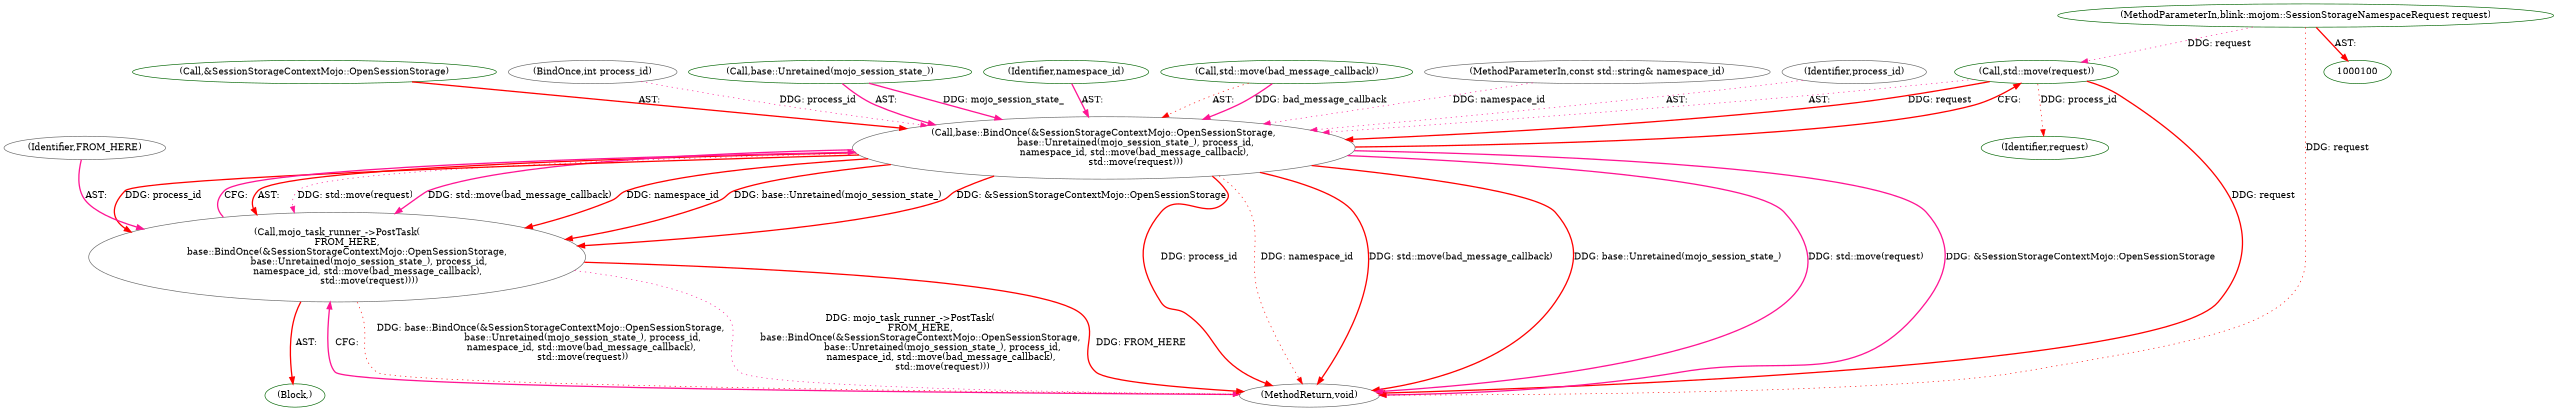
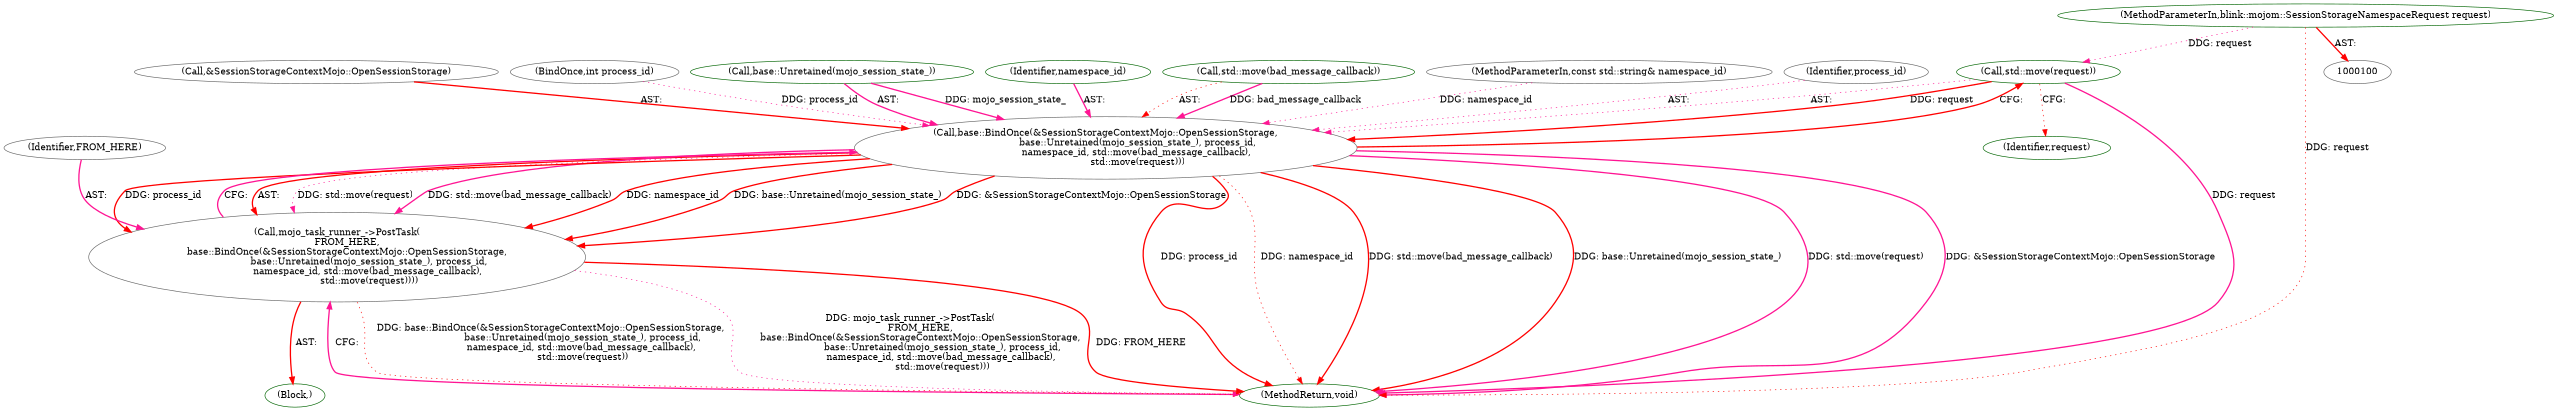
node "(Call,&SessionStorageContextMojo::OpenSessionStorage)": color darkgreen -> gray40
node "1000100": color darkgreen -> gray40
edge "(Call,std::move(request))" -> "(Identifier,request)": label "DDG: process_id" -> "CFG: "
edge "(Call,std::move(request))" -> "(MethodReturn,void)": color red -> deeppink
node "(MethodReturn,void)": color gray40 -> darkgreen
